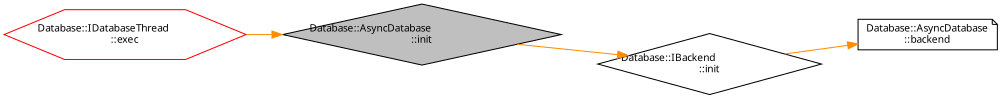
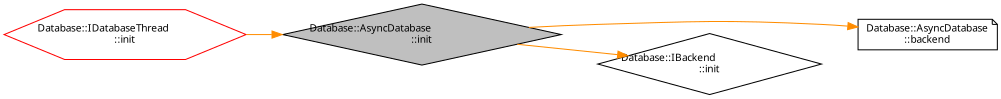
node "Database::IDatabaseThread ::exec": label "Database::IDatabaseThread ::exec" -> "Database::IDatabaseThread ::init"
edge "Database::IBackend ::init" -> "Database::AsyncDatabase ::backend": now "Database::AsyncDatabase ::init" -> "Database::AsyncDatabase ::backend"
